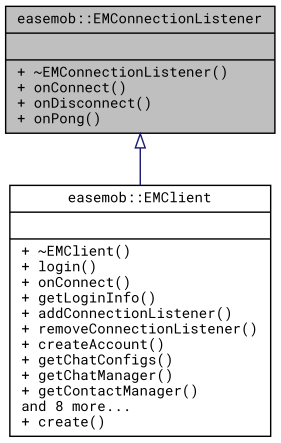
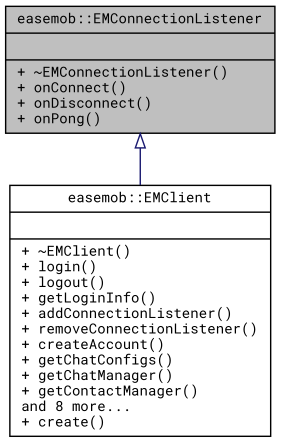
node "easemob::EMClient": text "+ onConnect()" -> "+ logout()"
